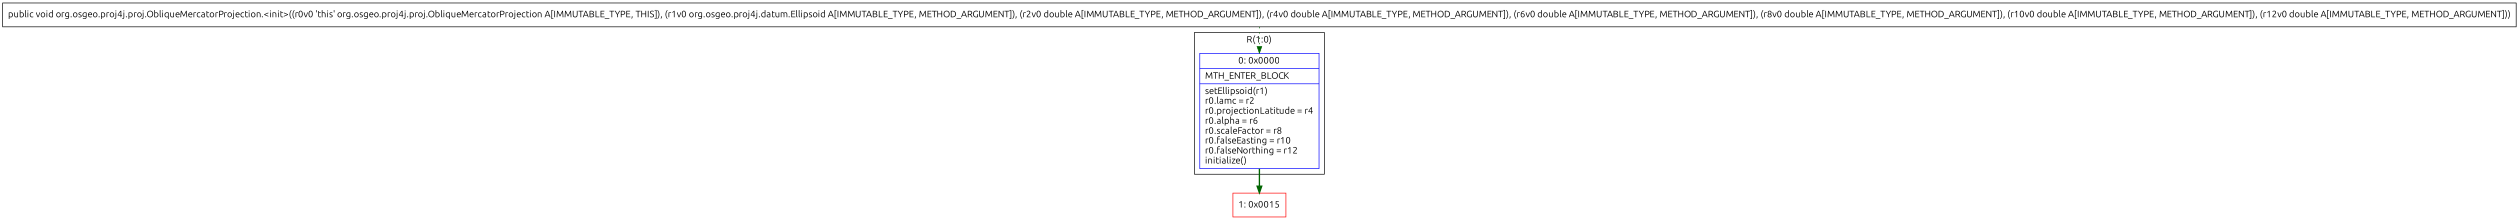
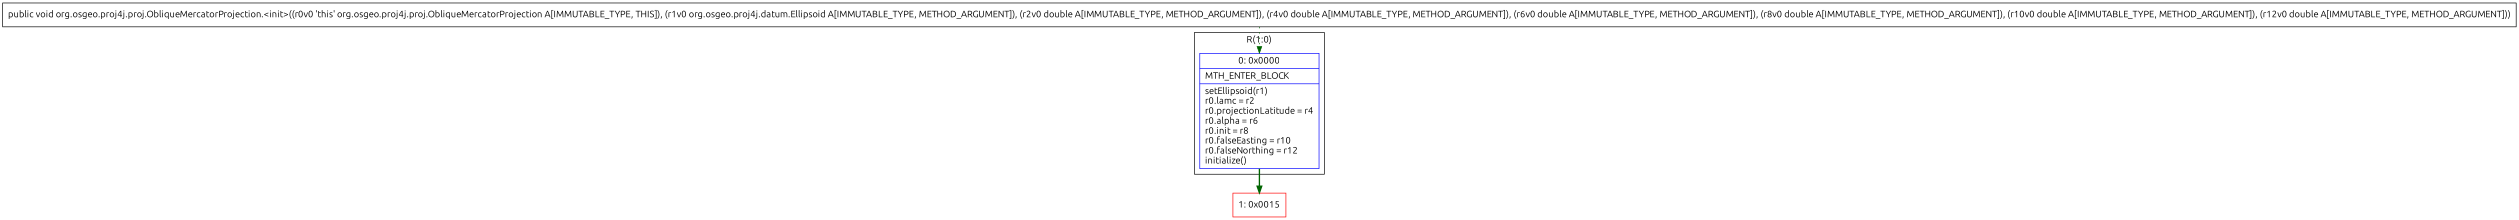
node "0: 0x0000": text "r0.scaleFactor = r8" -> "r0.init = r8"
